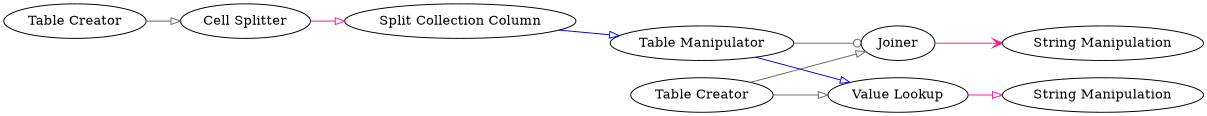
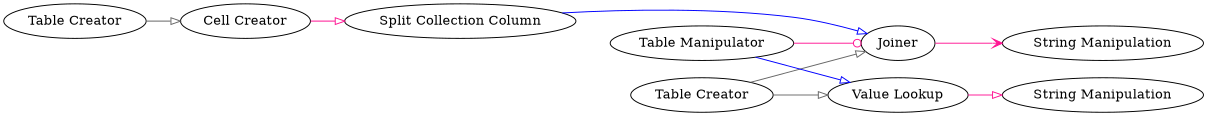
node "Cell Splitter": label "Cell Splitter" -> "Cell Creator"
edge "Split Collection Column" -> "Table Manipulator": now "Split Collection Column" -> "Joiner"
edge "Table Manipulator" -> "Joiner": color gray40 -> deeppink
